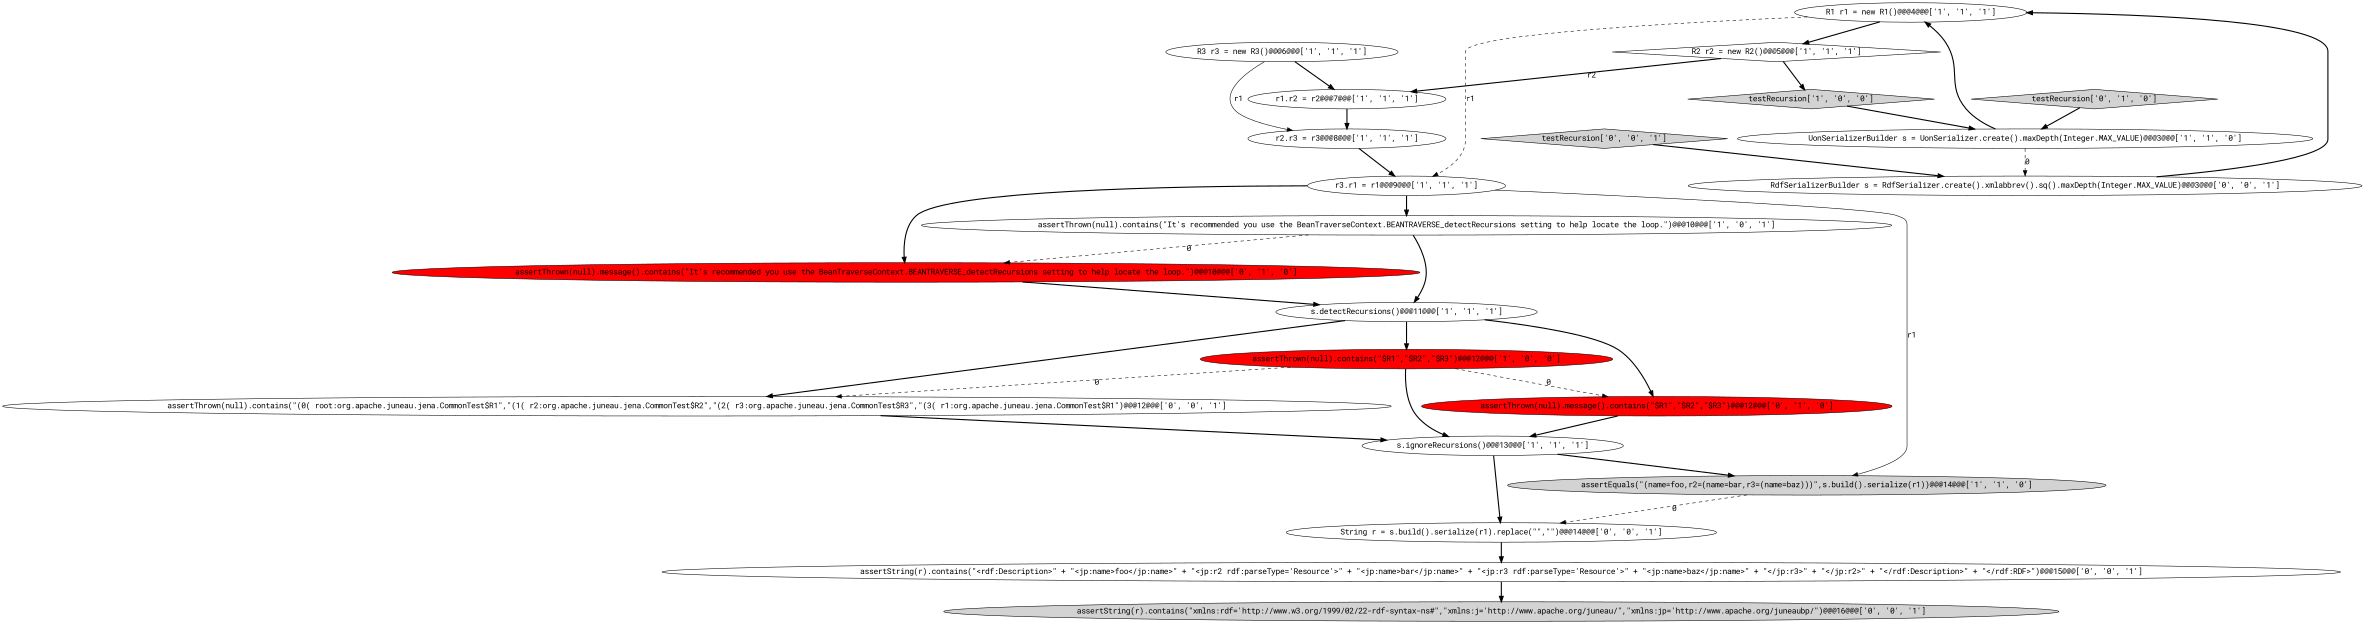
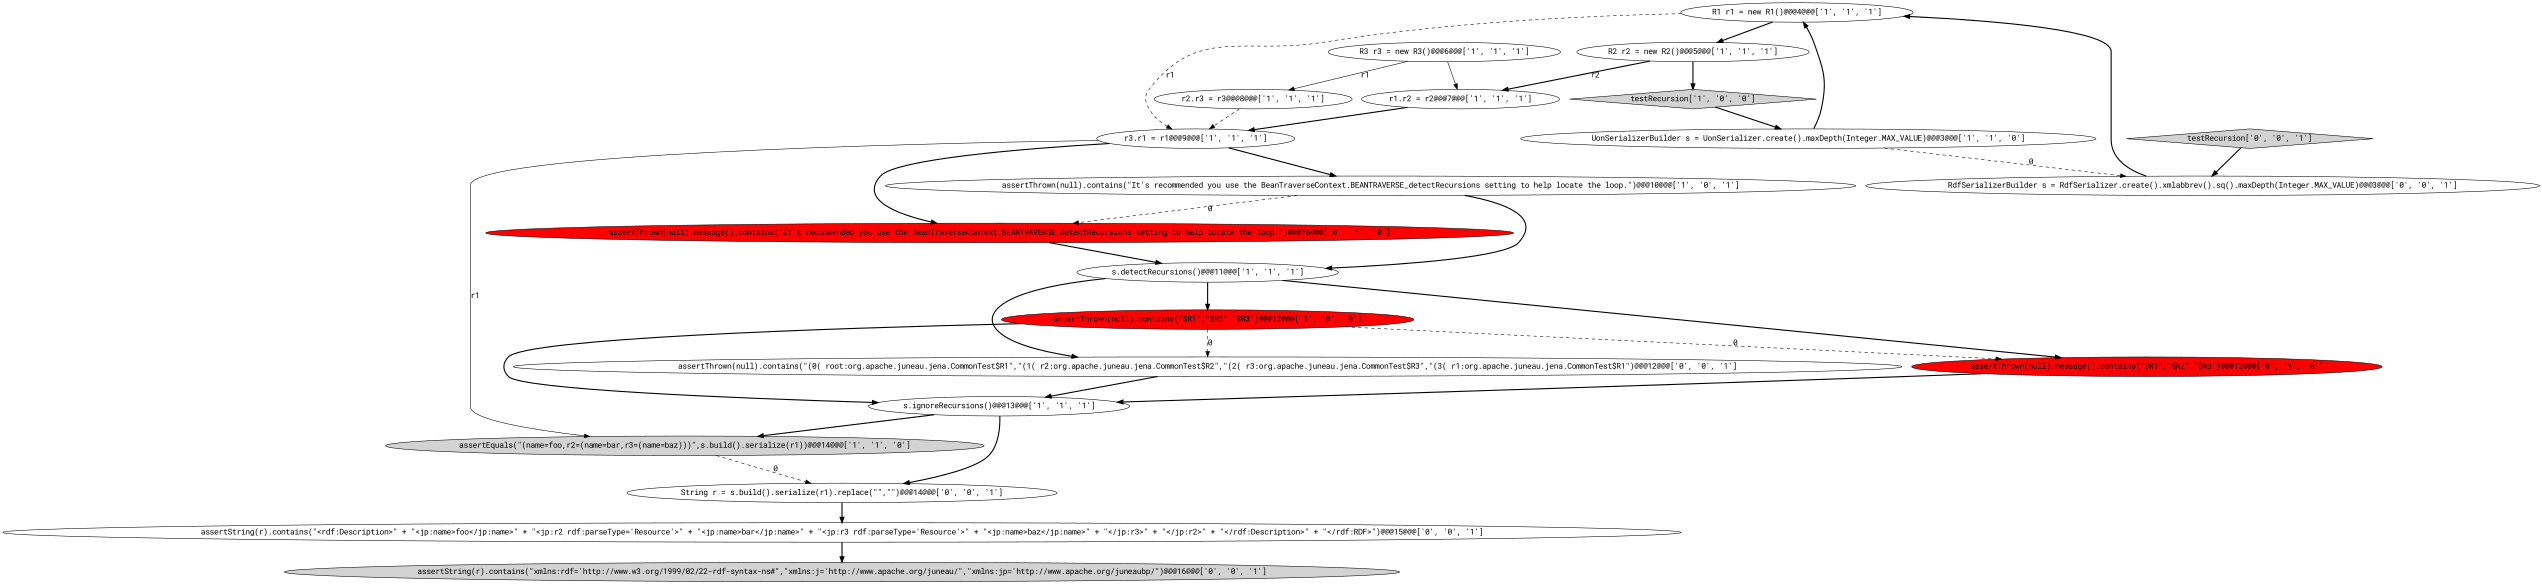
node "R2 r2 = new R2()@@@5@@@['1', '1', '1']": shape diamond -> ellipse
edge "R3 r3 = new R3()@@@6@@@['1', '1', '1']" -> "r1.r2 = r2@@@7@@@['1', '1', '1']": style bold -> solid
node "testRecursion['0', '1', '0']": removed
edge "r1.r2 = r2@@@7@@@['1', '1', '1']" -> "r2.r3 = r3@@@8@@@['1', '1', '1']": now "r1.r2 = r2@@@7@@@['1', '1', '1']" -> "r3.r1 = r1@@@9@@@['1', '1', '1']"
edge "r2.r3 = r3@@@8@@@['1', '1', '1']" -> "r3.r1 = r1@@@9@@@['1', '1', '1']": style bold -> dashed
